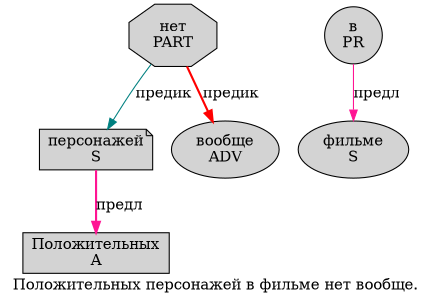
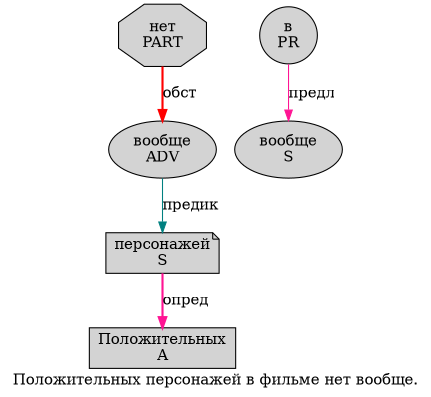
edge "нет PART" -> "персонажей S": now "вообще ADV" -> "персонажей S"
edge "нет PART" -> "вообще ADV": label "предик" -> "обст"
node "фильме S": label "фильме S" -> "вообще S"
edge "персонажей S" -> "Положительных A": label "предл" -> "опред"
